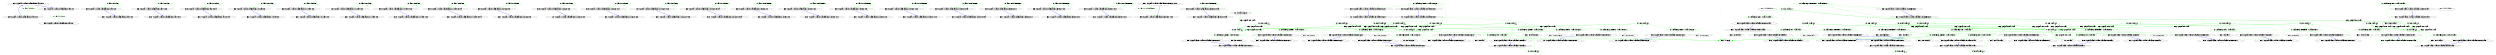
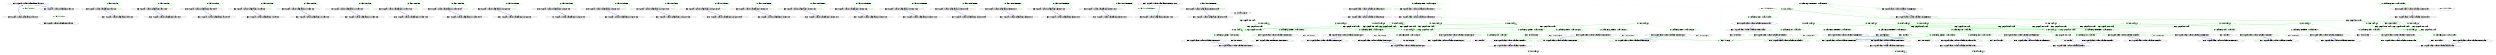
edge "-1: ulong number = 3" -> "-1: int number = 3": label "Local variable int number" -> "Local variable ulong number"
node "Entry Humanizer.Tests.NumberToNumberTests.UintToMillions()": label "Entry Humanizer.Tests.NumberToNumberTests.UintToMillions()" -> "Entry Humanizer.Tests.UintToBillions.UintToMillions()"
